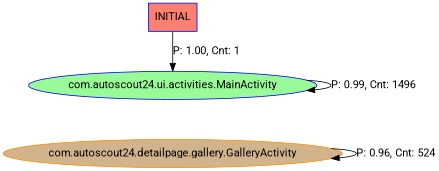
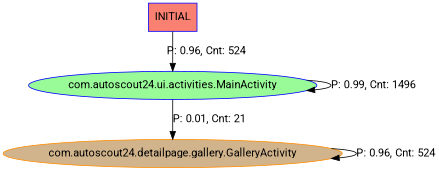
edge "INITIAL" -> "com.autoscout24.ui.activities.MainActivity": label "P: 1.00, Cnt: 1" -> "P: 0.96, Cnt: 524"
edge "com.autoscout24.ui.activities.MainActivity" -> "com.autoscout24.detailpage.gallery.GalleryActivity": added, label "P: 0.01, Cnt: 21"
